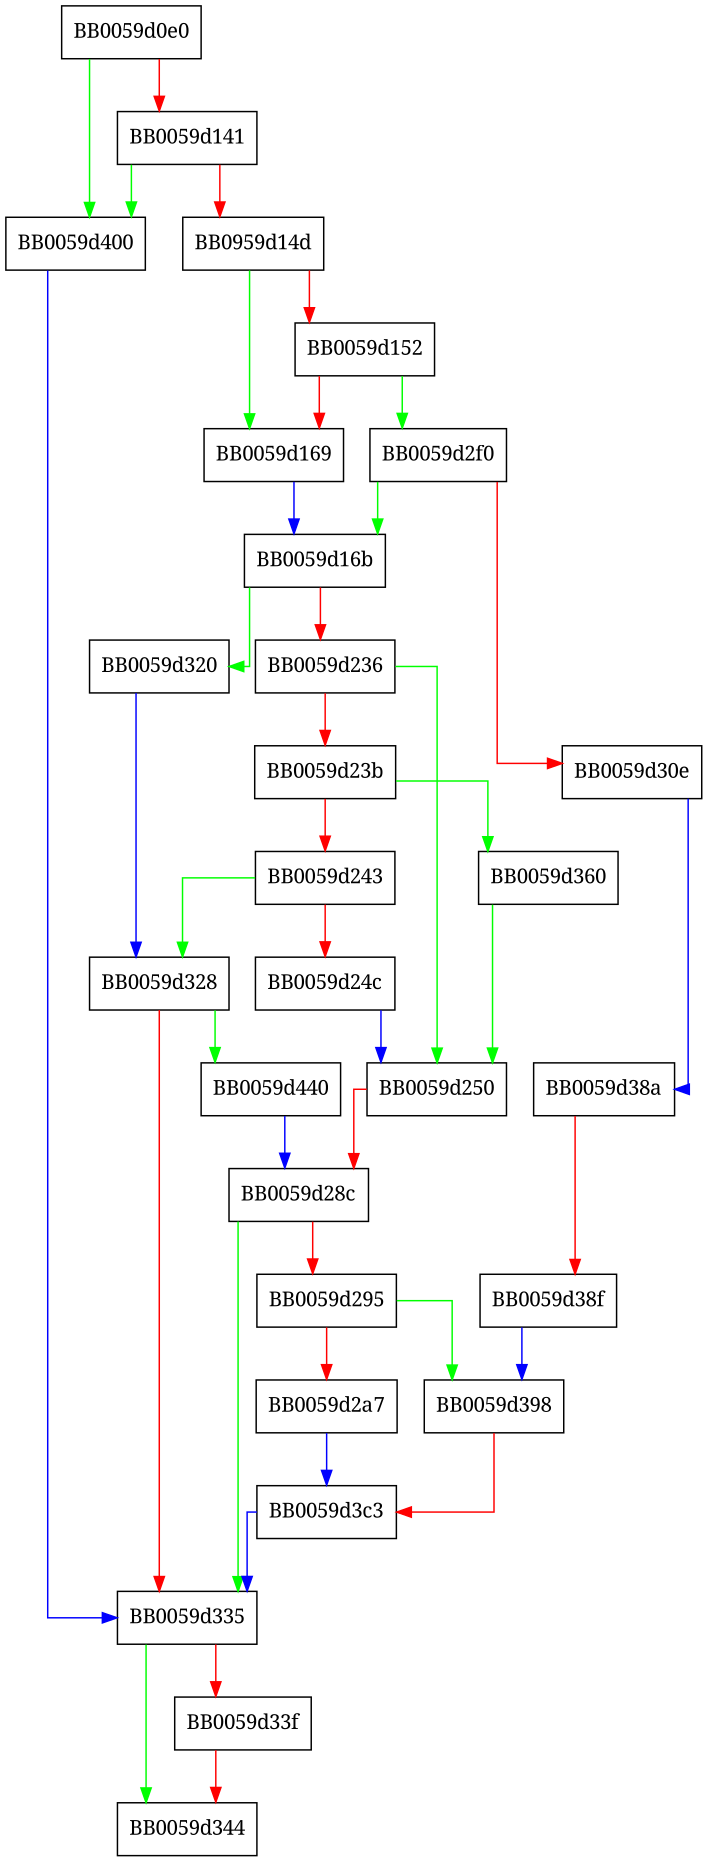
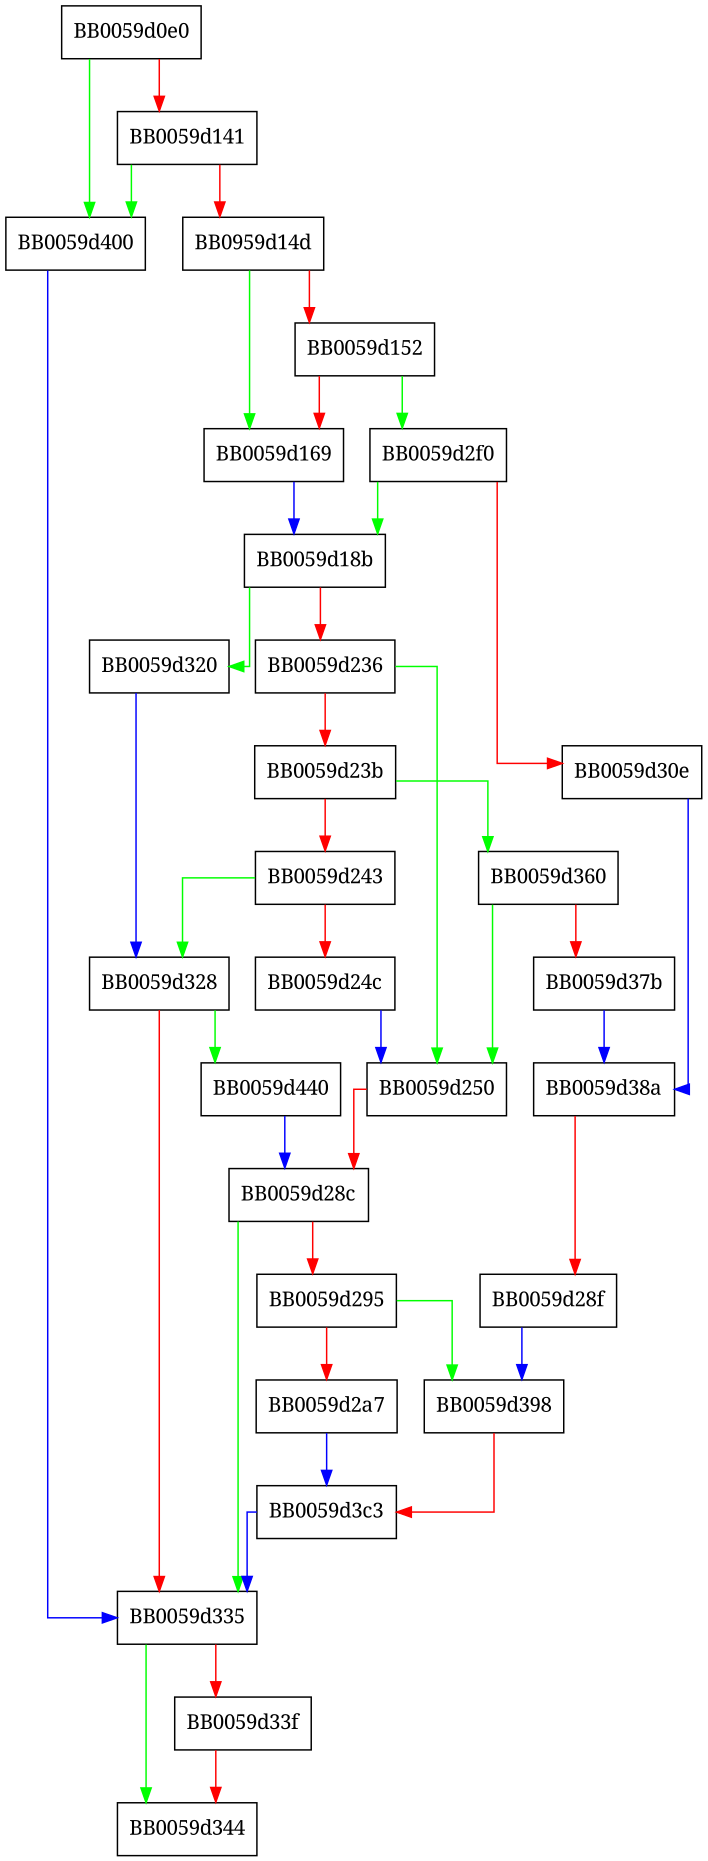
node "BB0059d16b": label "BB0059d16b" -> "BB0059d18b"
node "BB0059d37b": added
node "BB0059d38f": label "BB0059d38f" -> "BB0059d28f"
